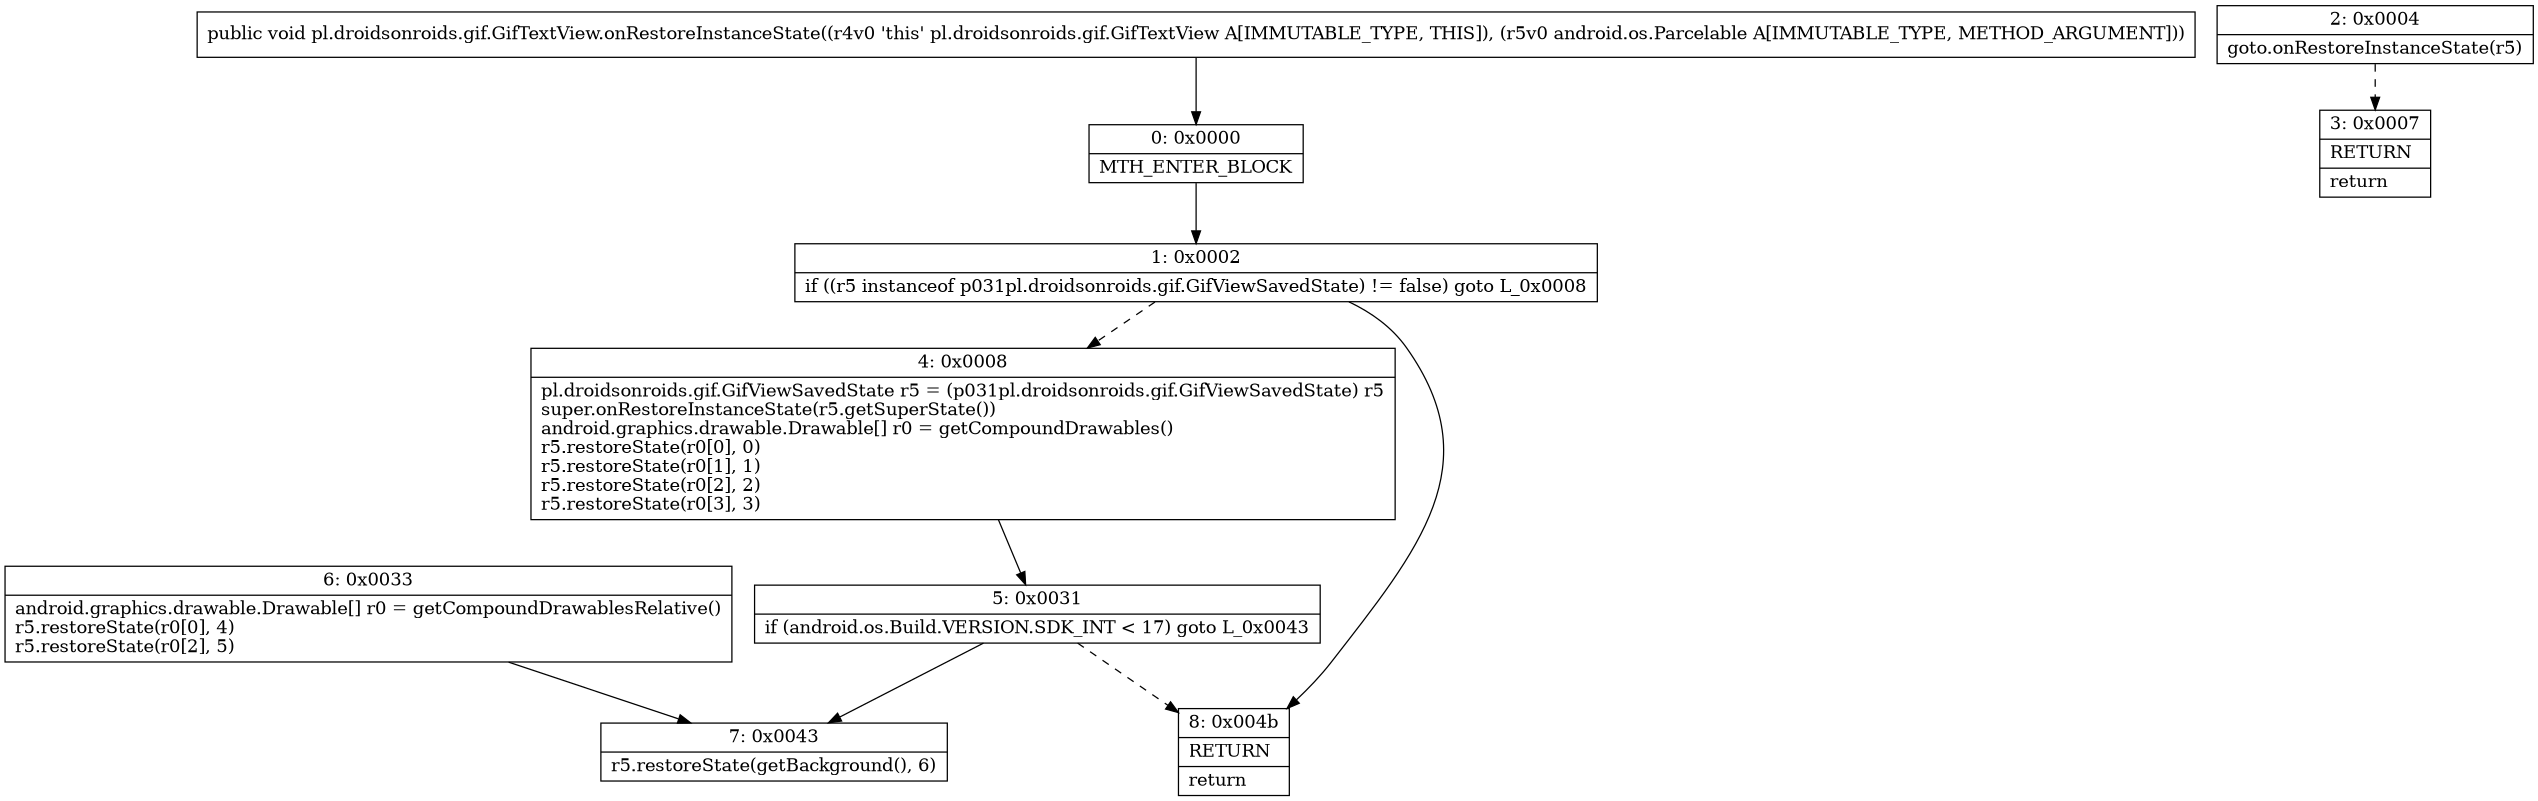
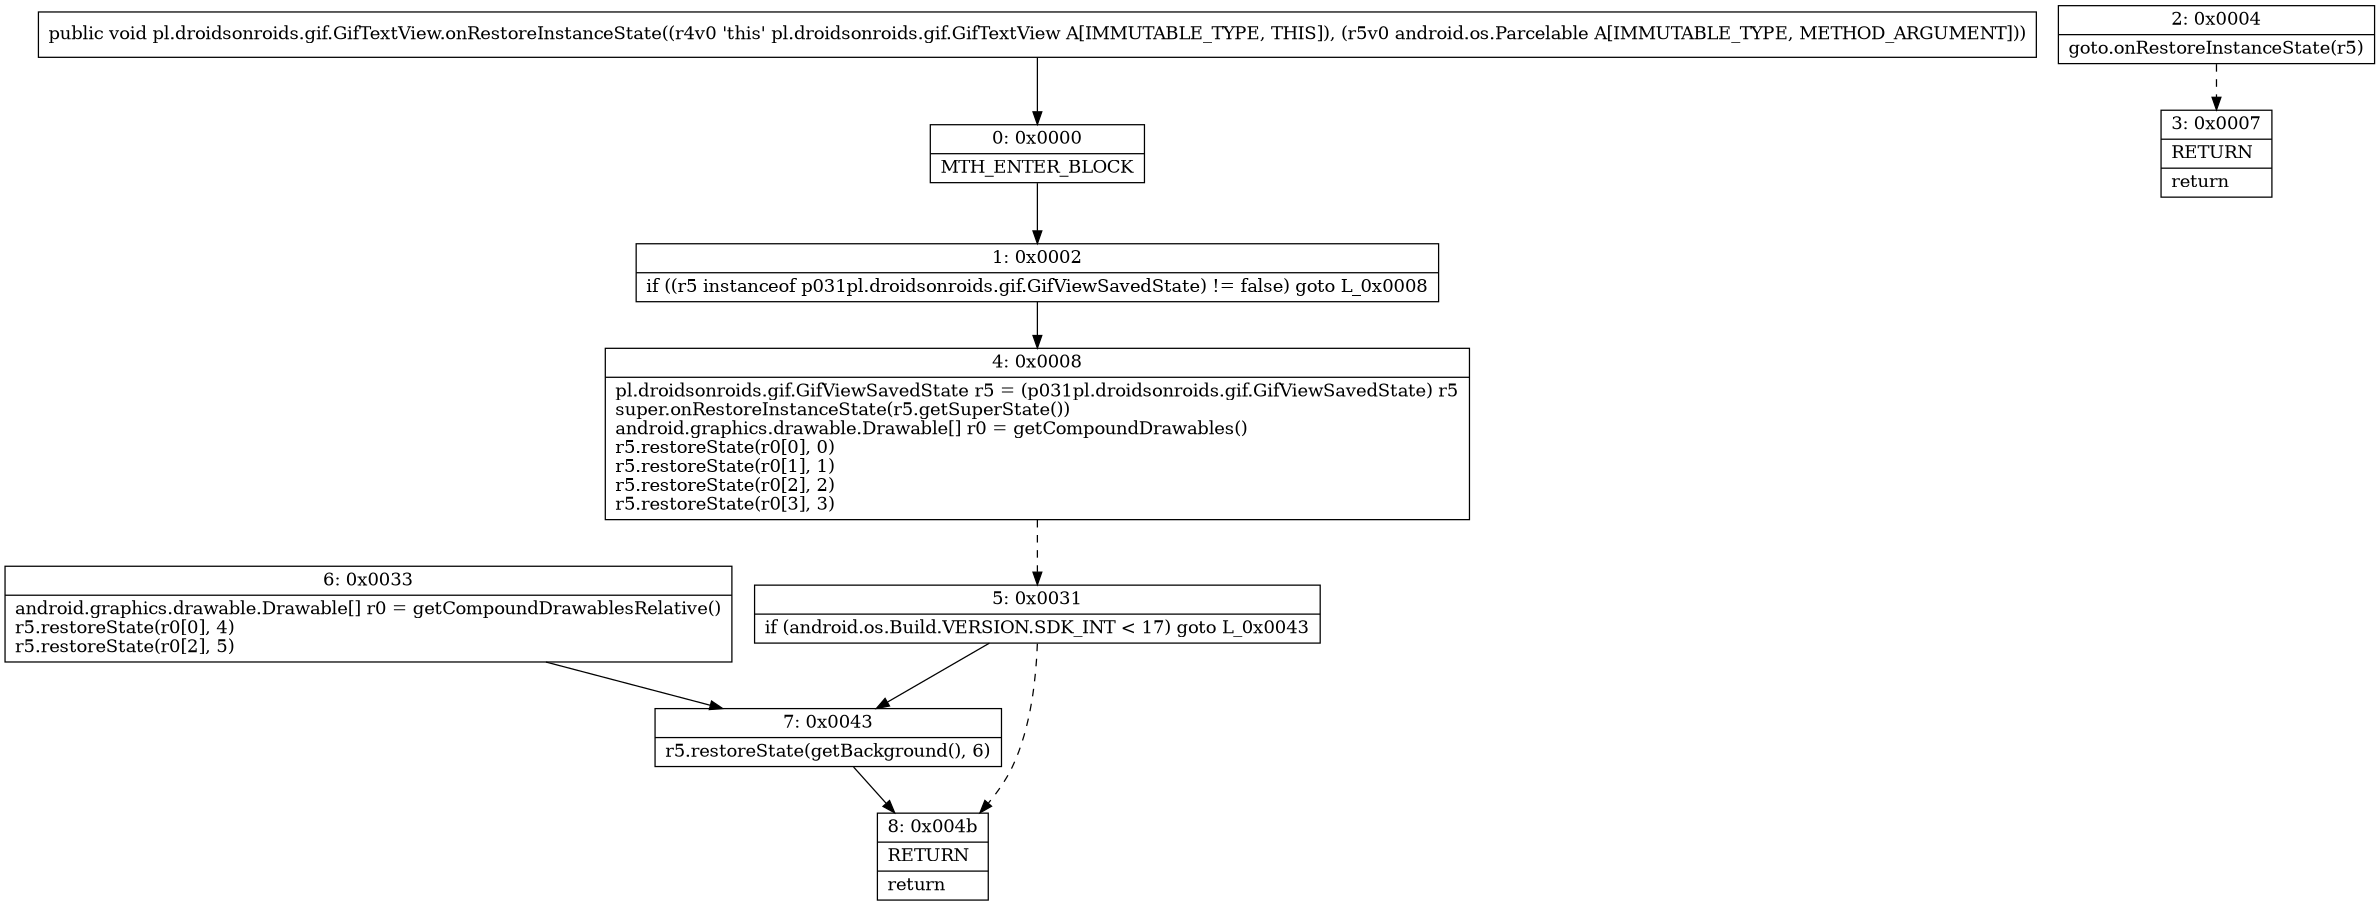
edge "1: 0x0002" -> "4: 0x0008": style dashed -> solid
edge "1: 0x0002" -> "8: 0x004b": now "7: 0x0043" -> "8: 0x004b"
edge "4: 0x0008" -> "5: 0x0031": style solid -> dashed
